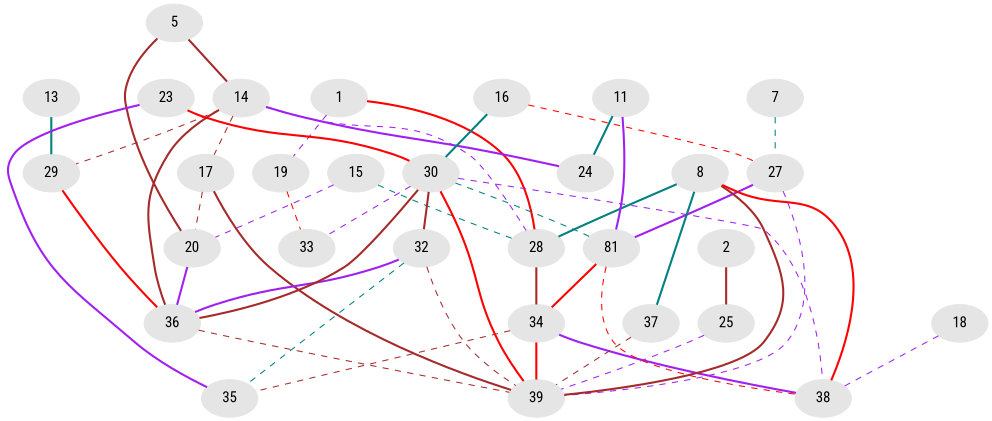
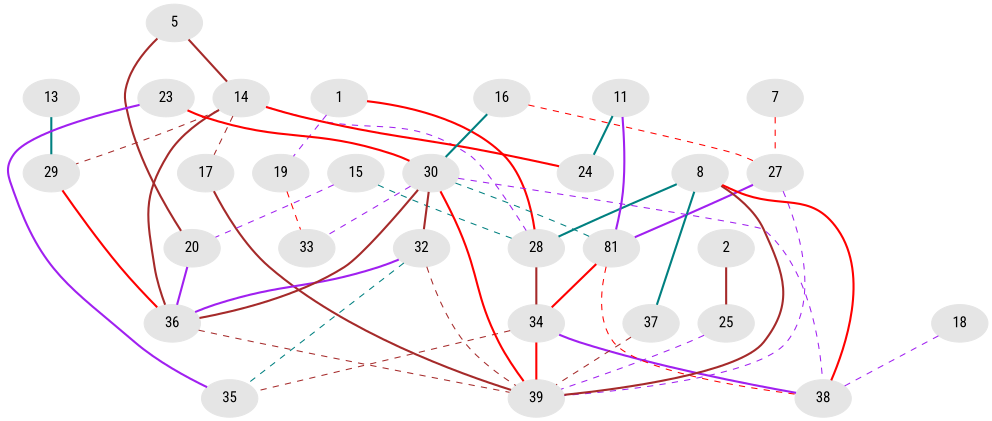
edge "7" -- "27": color teal -> red
edge "14" -- "24": color purple -> red
edge "17" -- "20": removed
